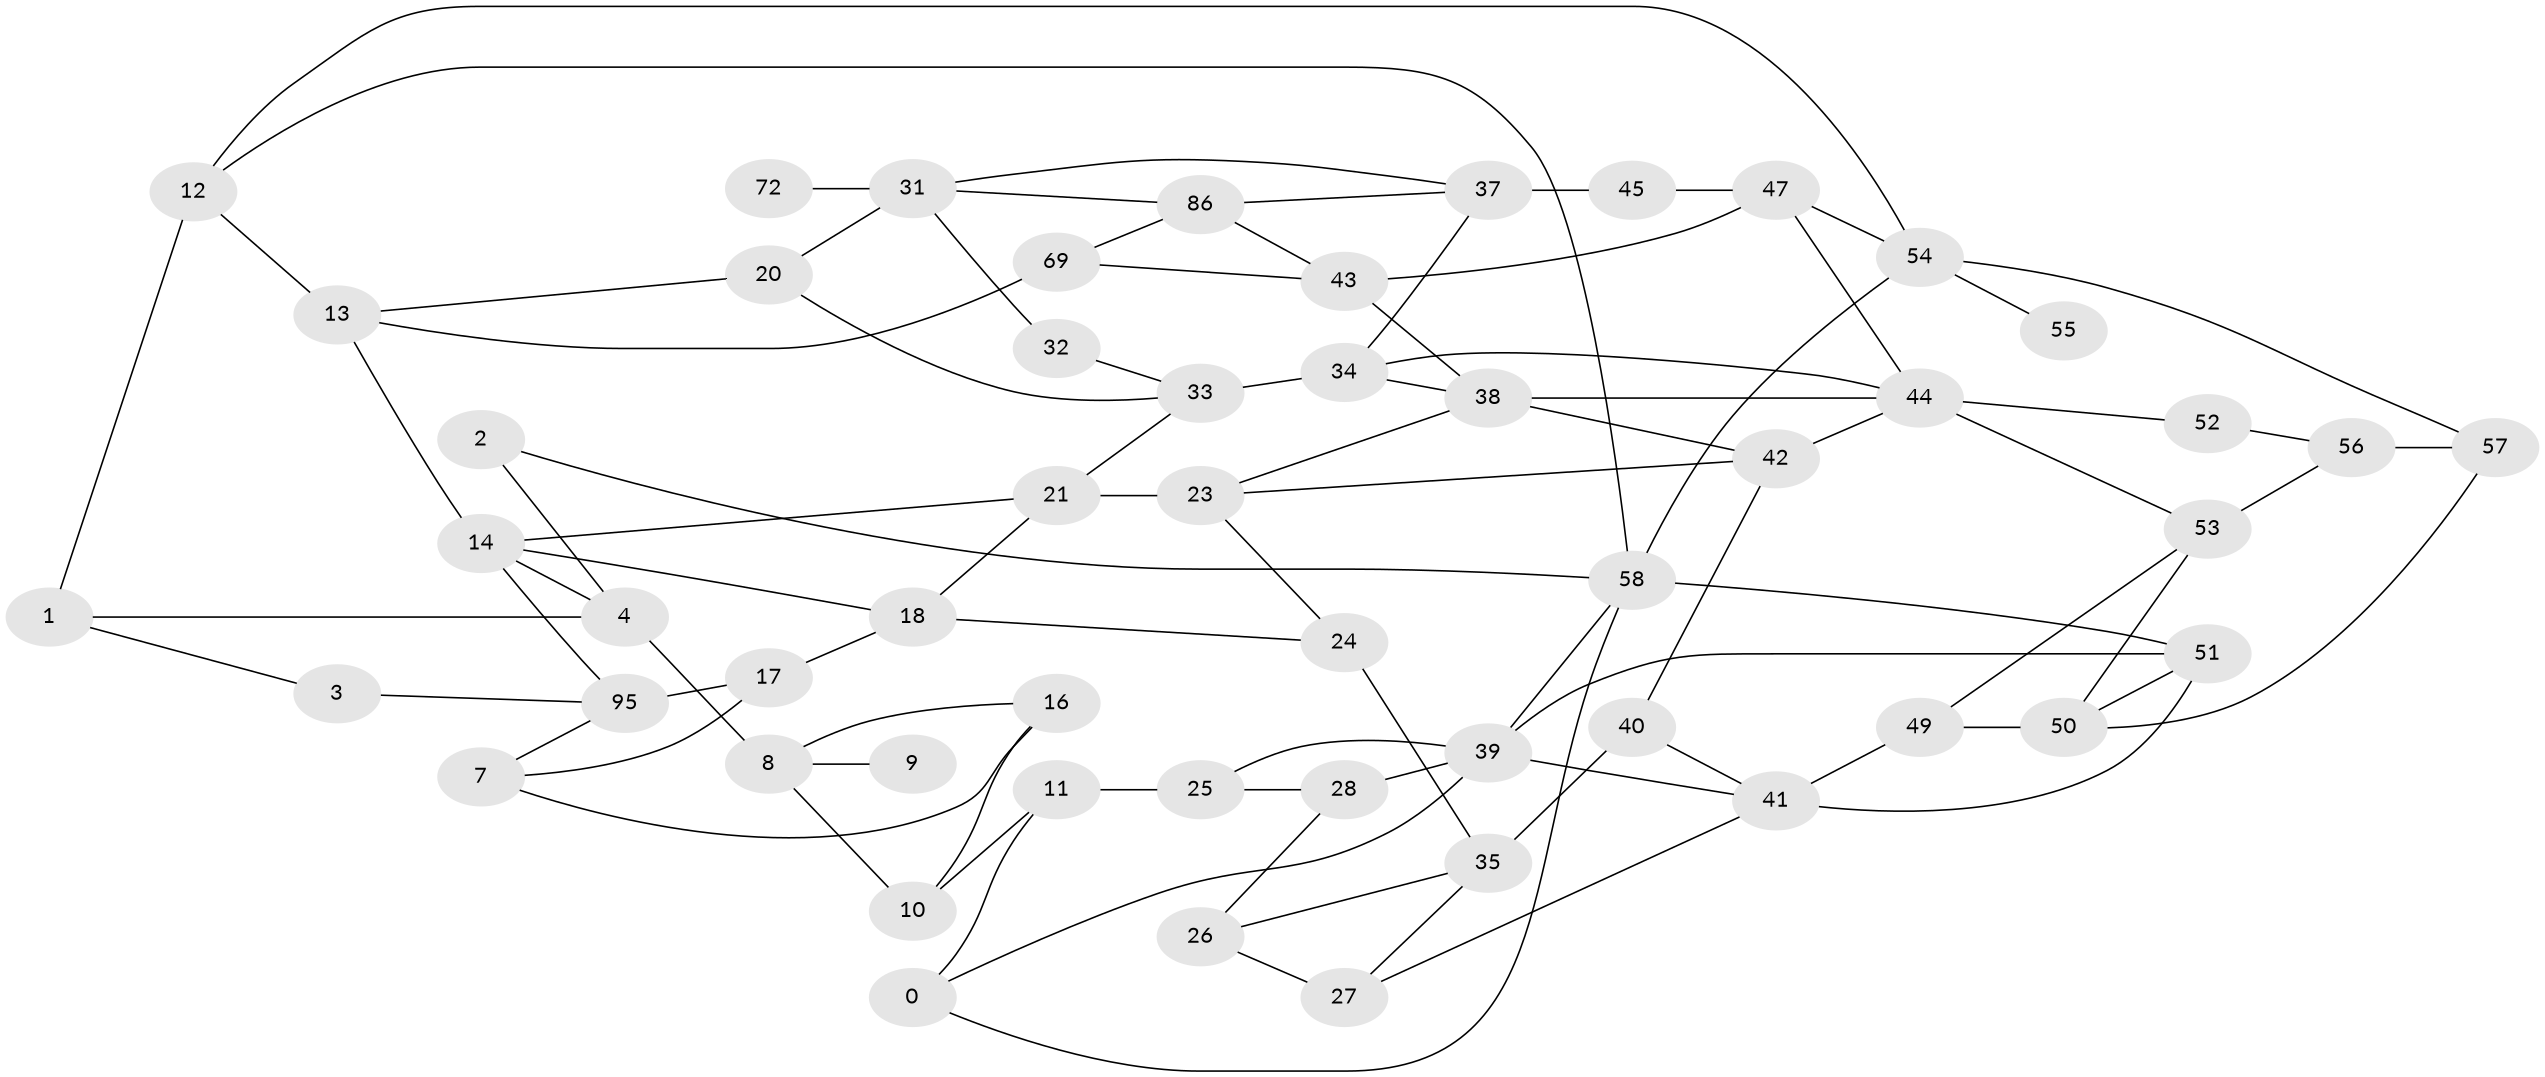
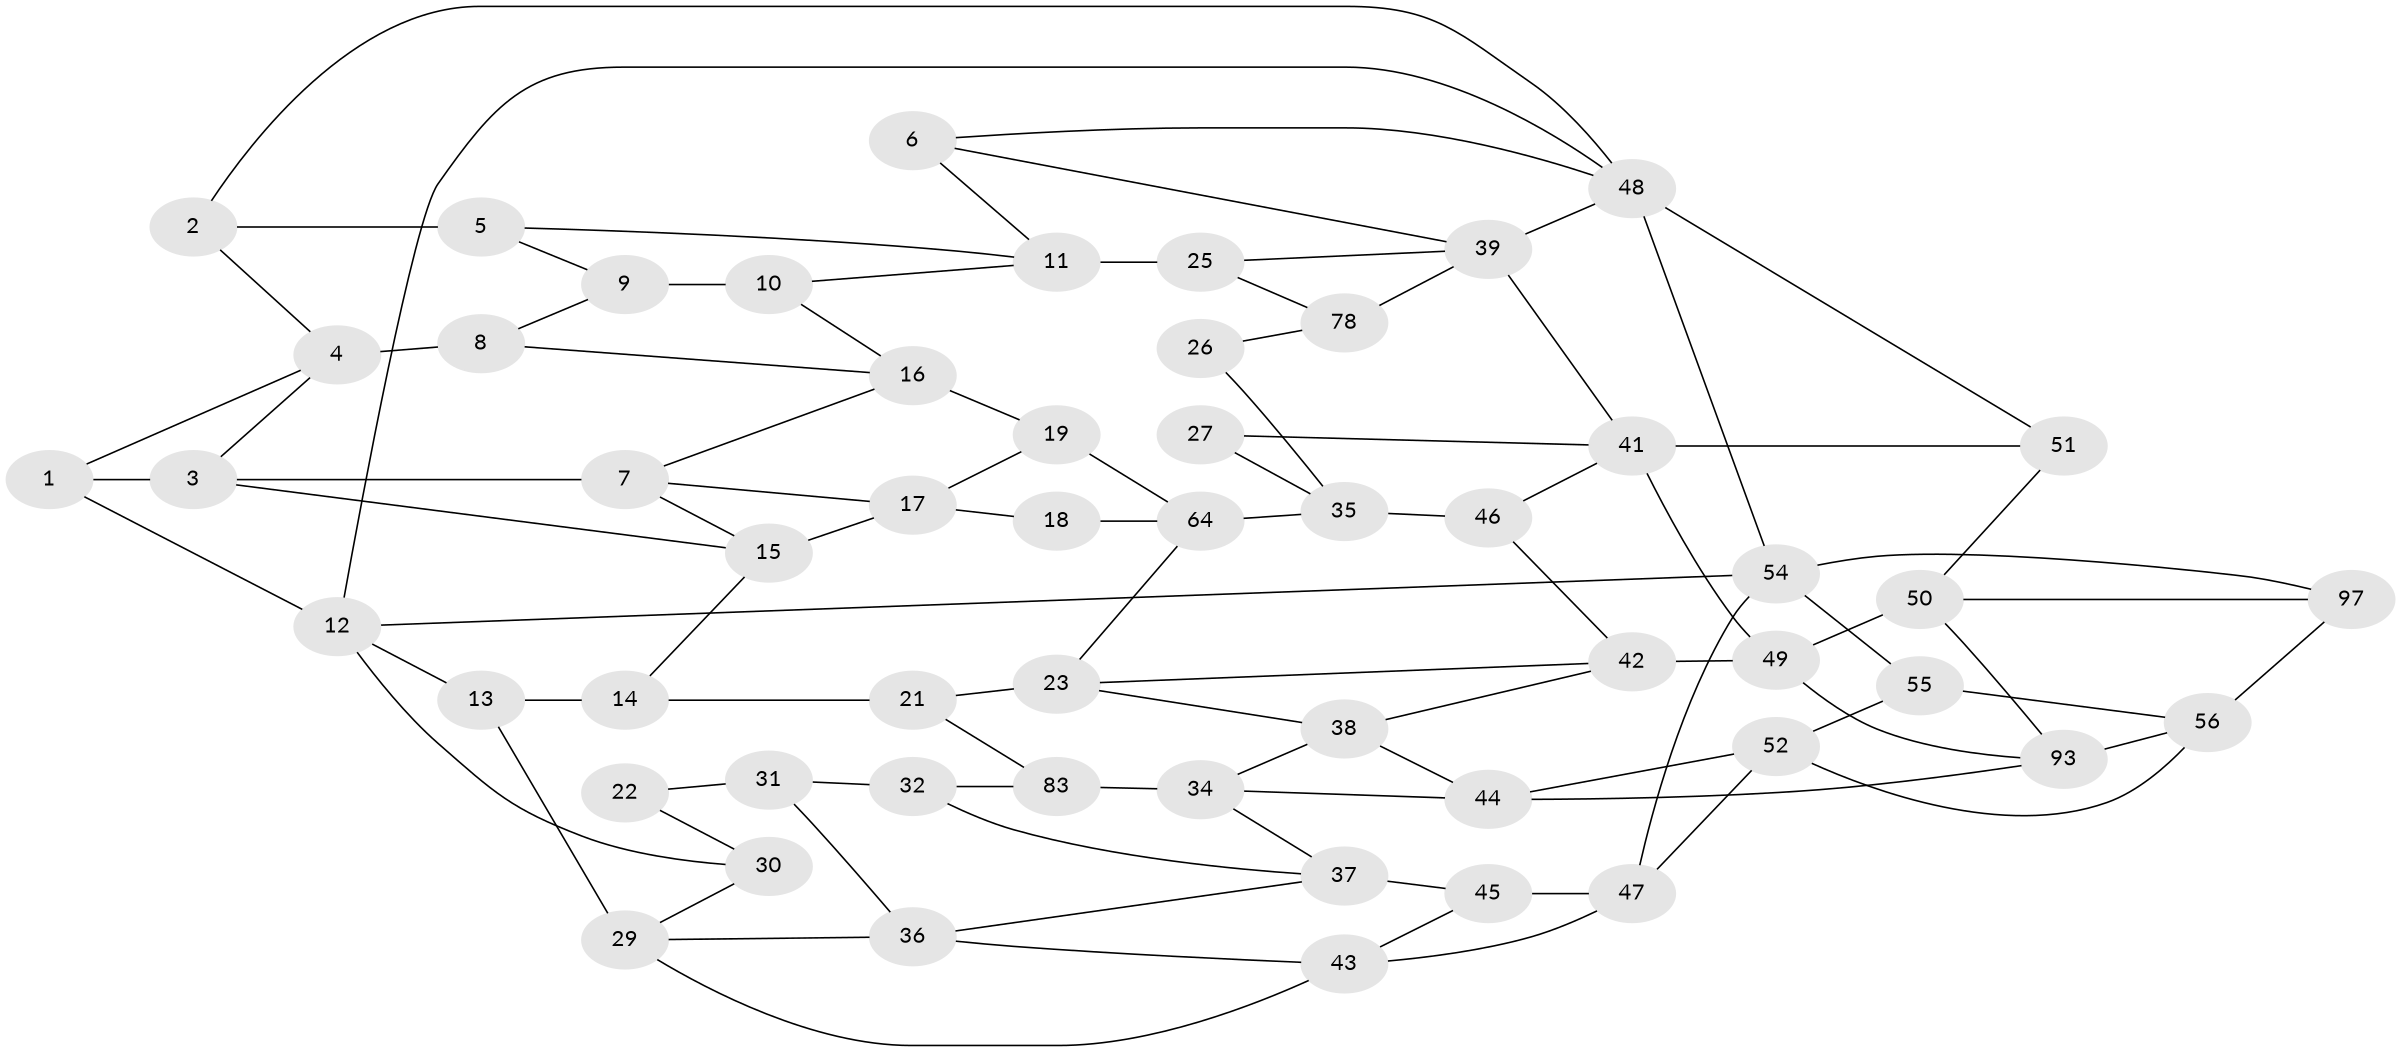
edge "31" -- "37": now "32" -- "37"
node "72": label "72" -> "22"
node "86": label "86" -> "36"
node "5": added
node "69": label "69" -> "29"
node "20": removed
edge "47" -- "44": now "47" -- "52"
edge "43" -- "38": now "43" -- "45"
node "33": label "33" -> "83"
edge "44" -- "42": now "49" -- "42"
node "19": added
node "57": label "57" -> "97"
edge "3" -- "7": added
node "53": label "53" -> "93"
edge "21" -- "18": removed
edge "14" -- "18": removed
edge "14" -- "4": now "3" -- "4"
node "58": label "58" -> "48"
node "24": label "24" -> "64"
edge "51" -- "39": removed
node "95": label "95" -> "15"
edge "55" -- "56": added
edge "55" -- "52": added
node "40": label "40" -> "46"
node "28": label "28" -> "78"
edge "8" -- "10": now "9" -- "10"
node "30": added
edge "26" -- "27": removed
node "0": label "0" -> "6"
